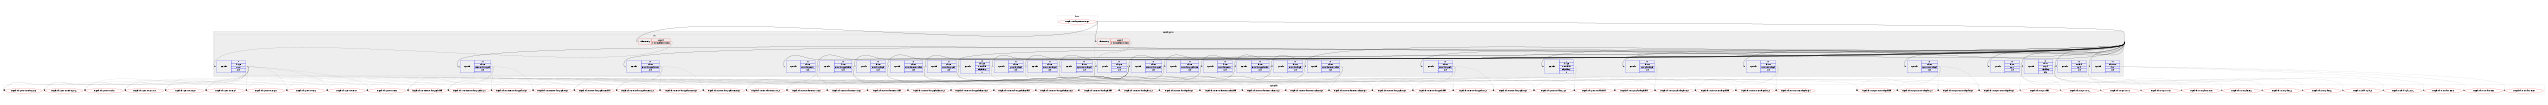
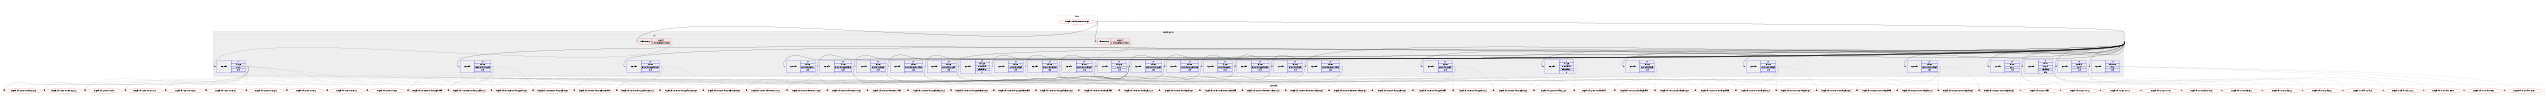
node "portage://dev-ros/joint_limits_interface-0.15.1": added
